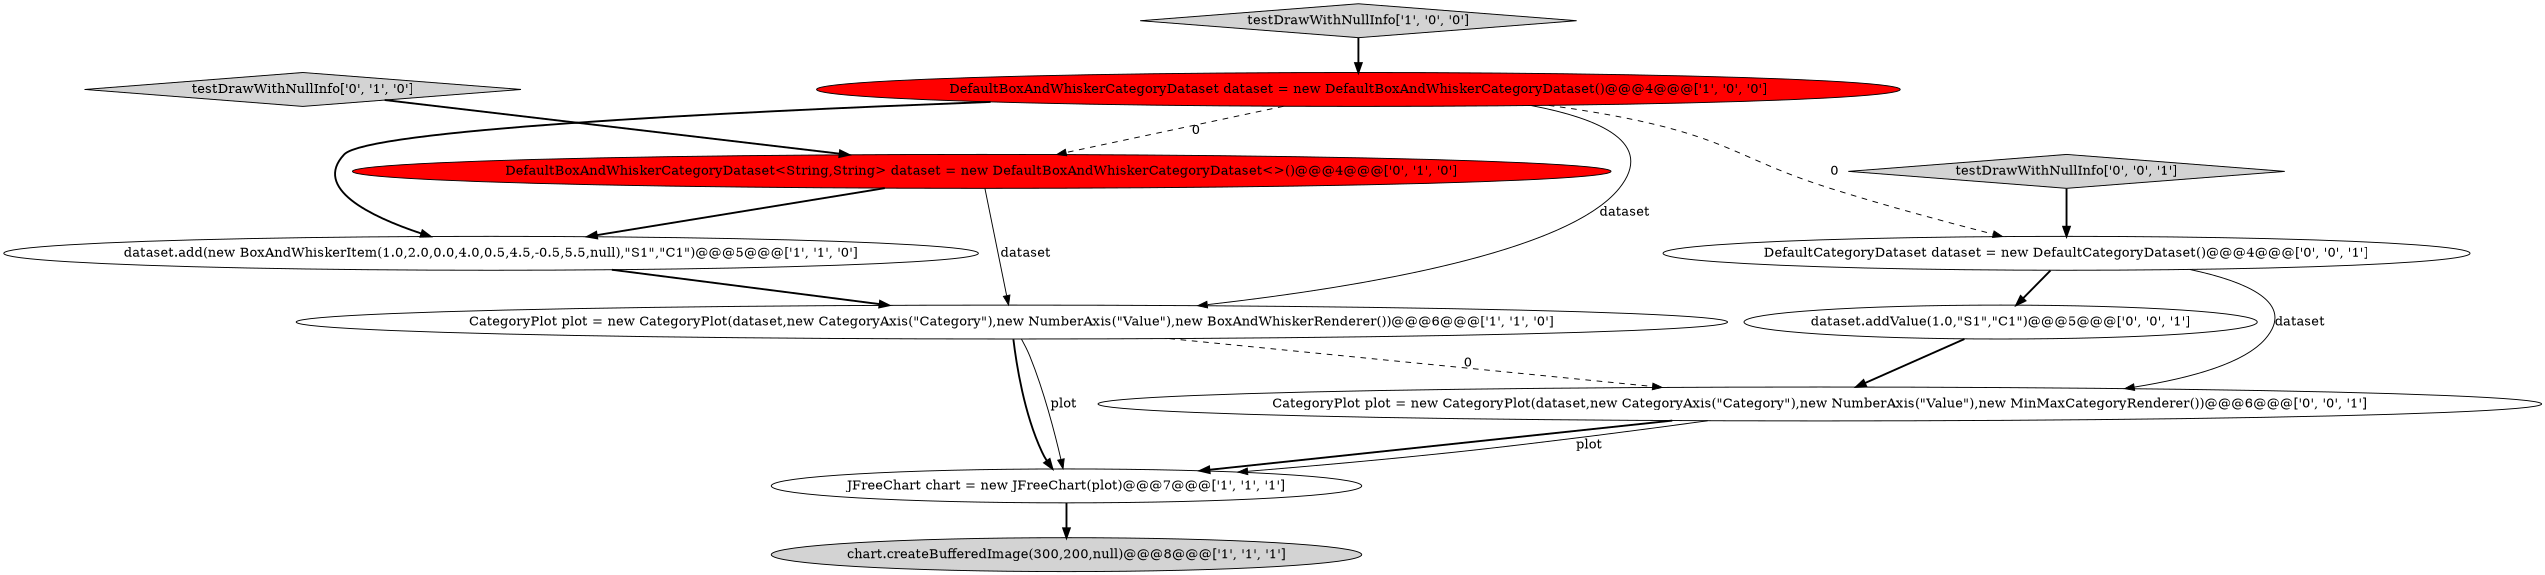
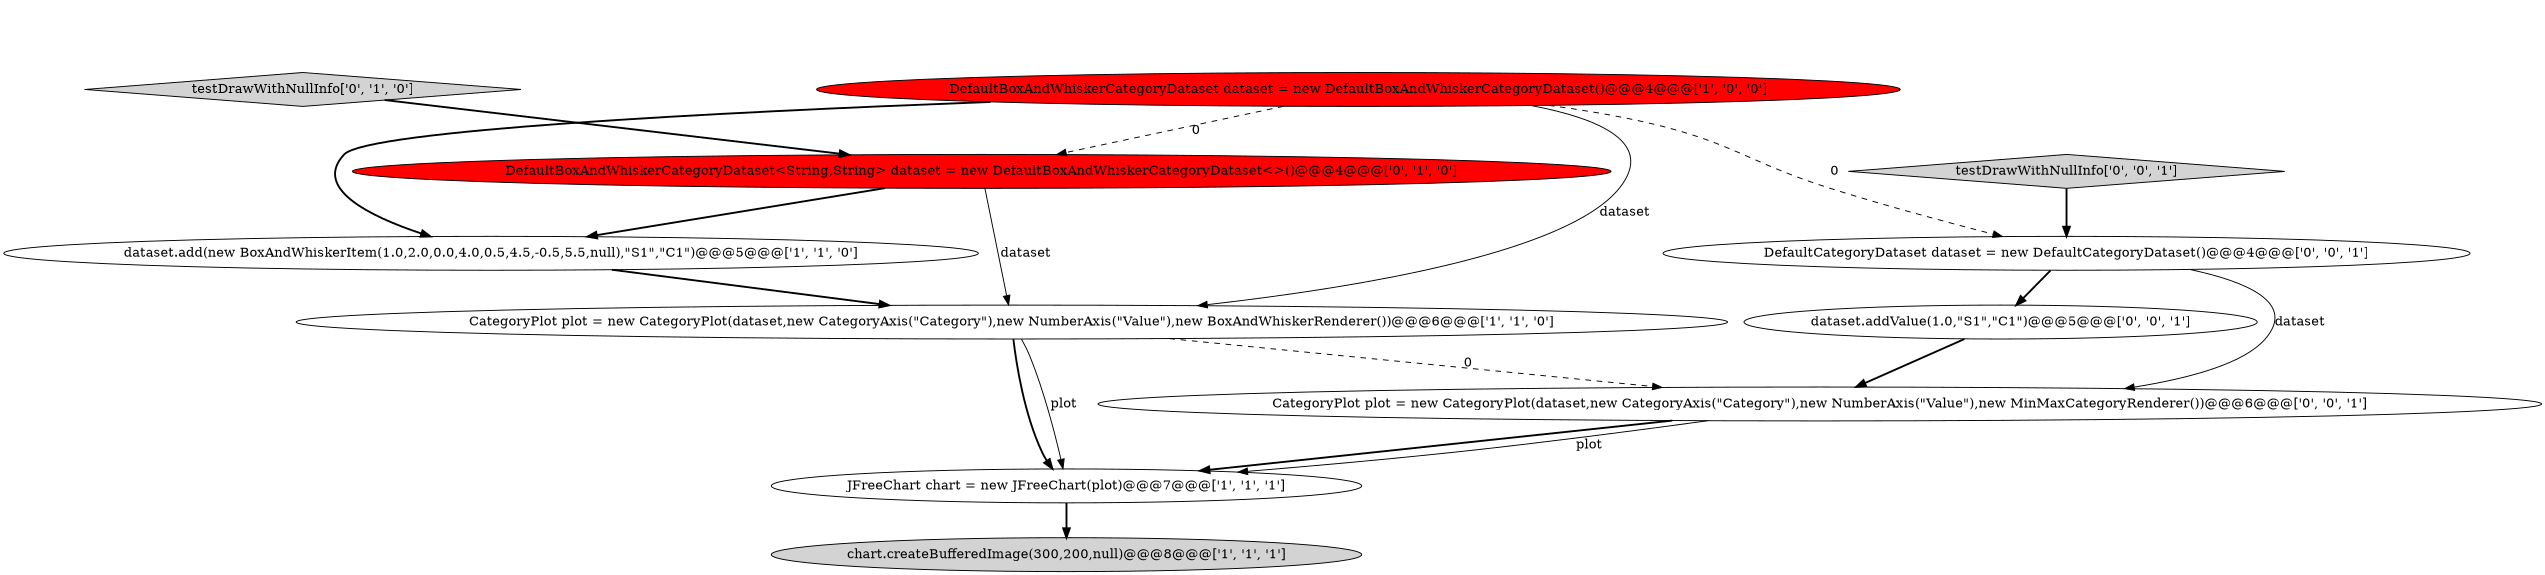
node "testDrawWithNullInfo['1', '0', '0']": removed
